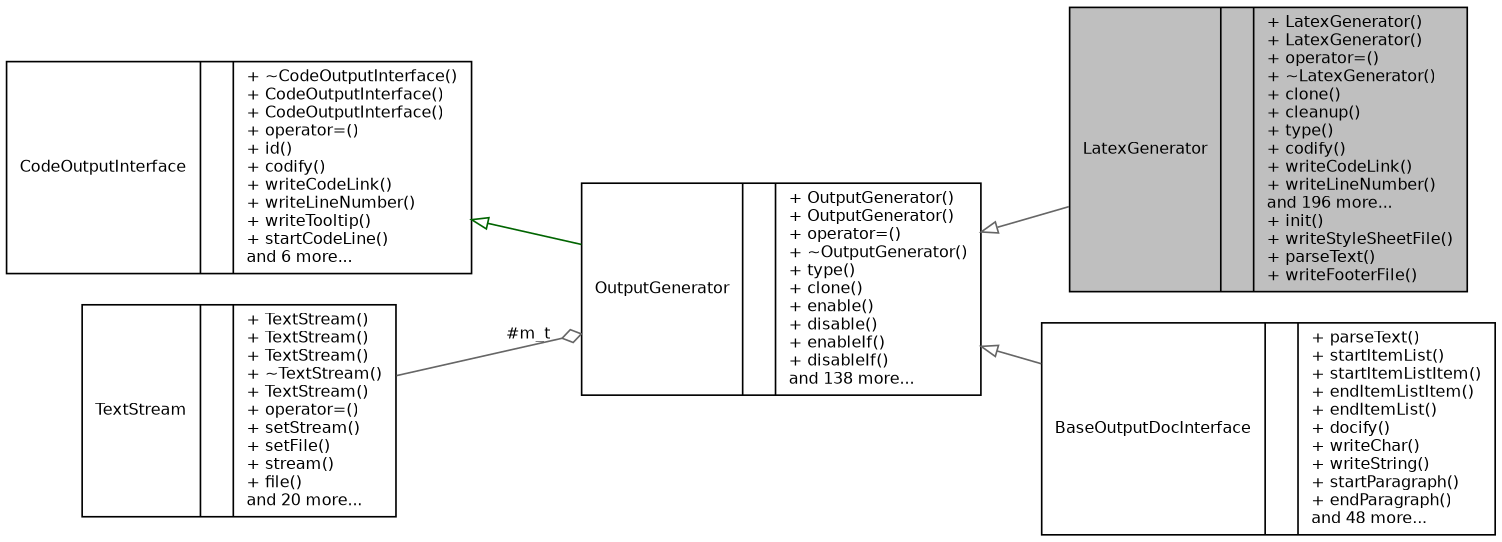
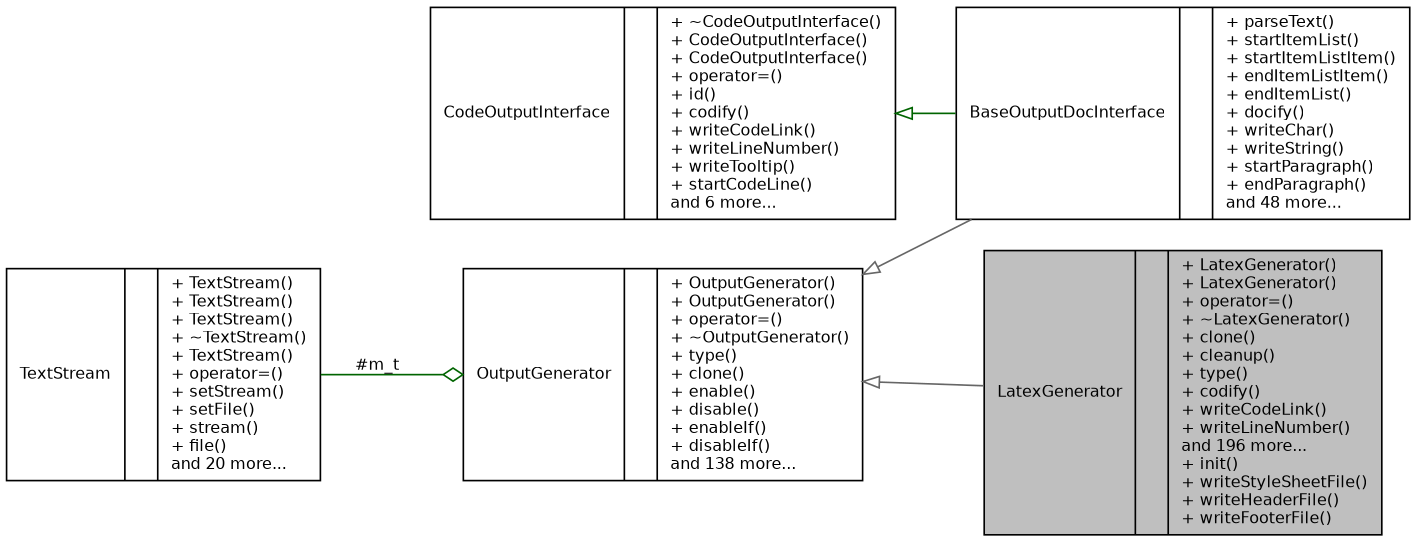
edge "OutputGenerator" -> "CodeOutputInterface": now "BaseOutputDocInterface" -> "CodeOutputInterface"
node "LatexGenerator": text "+ parseText()" -> "+ writeHeaderFile()"
edge "TextStream" -> "OutputGenerator": color gray40 -> darkgreen
